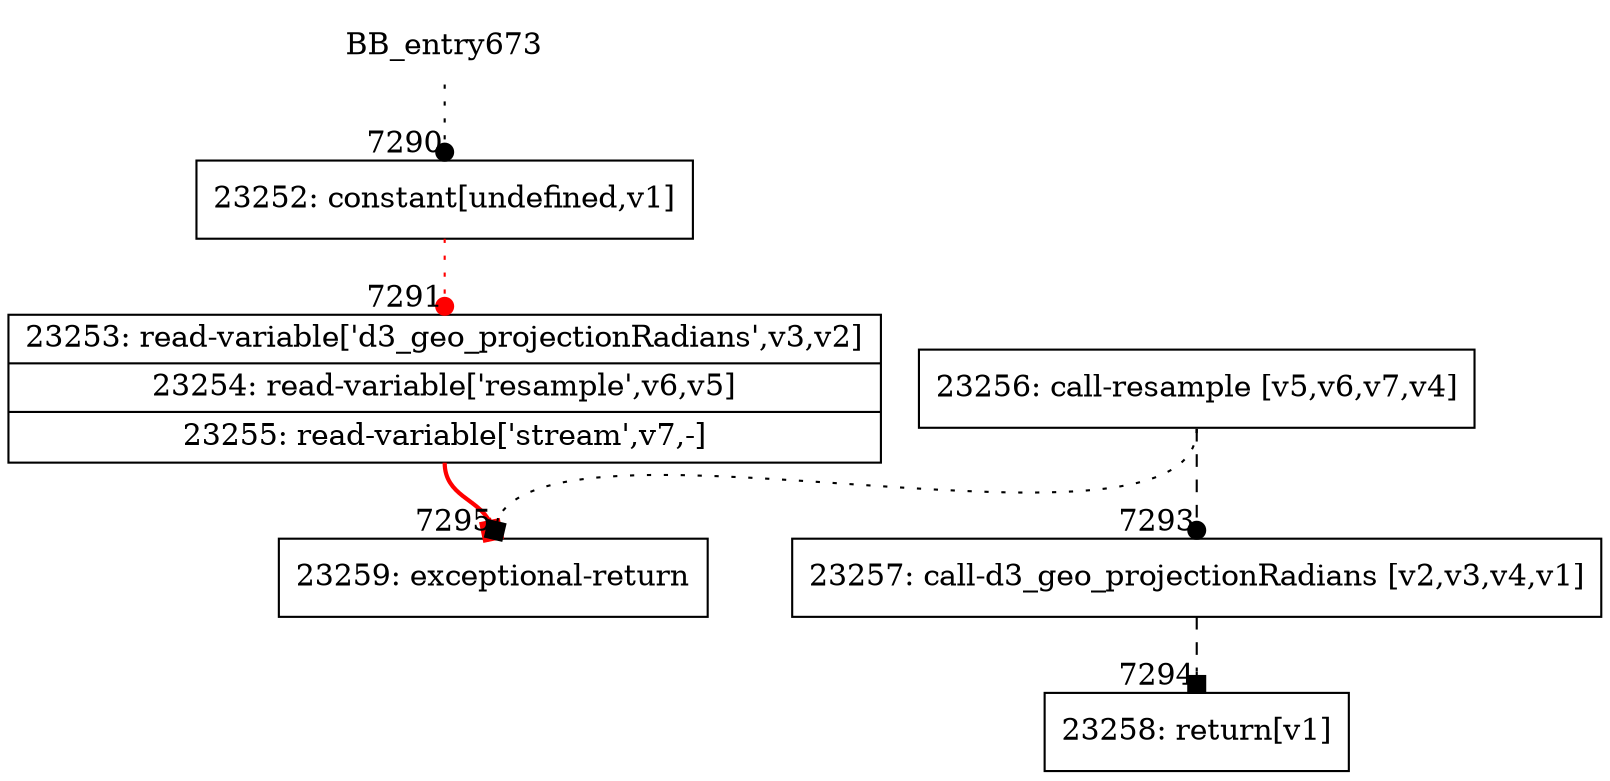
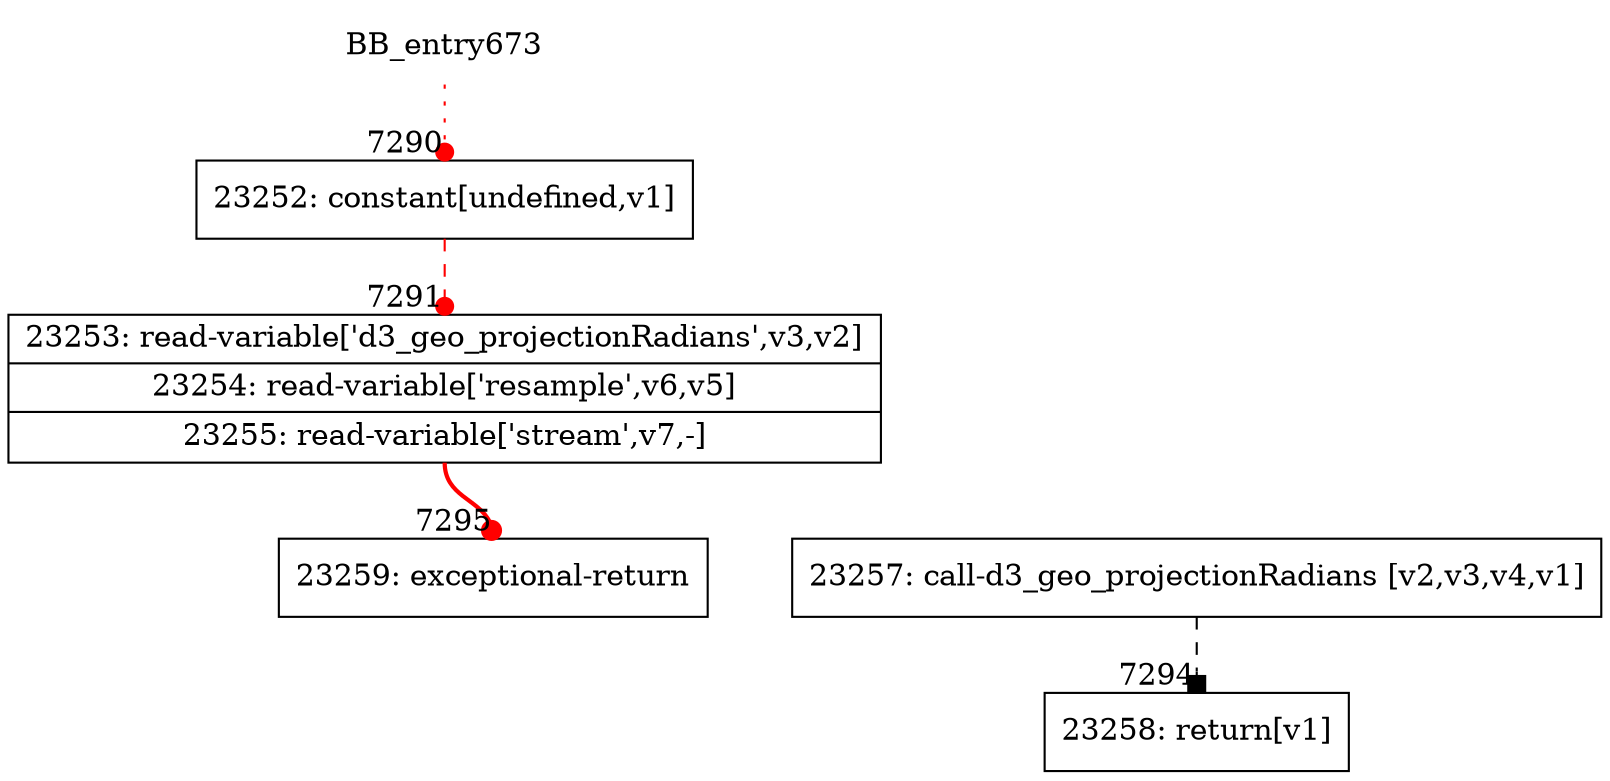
edge "BB_entry673" -> "23252: constant[undefined,v1]": color black -> red
edge "23252: constant[undefined,v1]" -> "23253: read-variable['d3_geo_projectionRadians',v3,v2]": style dotted -> dashed
node "23256: call-resample [v5,v6,v7,v4]": removed
edge "23253: read-variable['d3_geo_projectionRadians',v3,v2]" -> "23259: exceptional-return": arrowhead box -> dot
